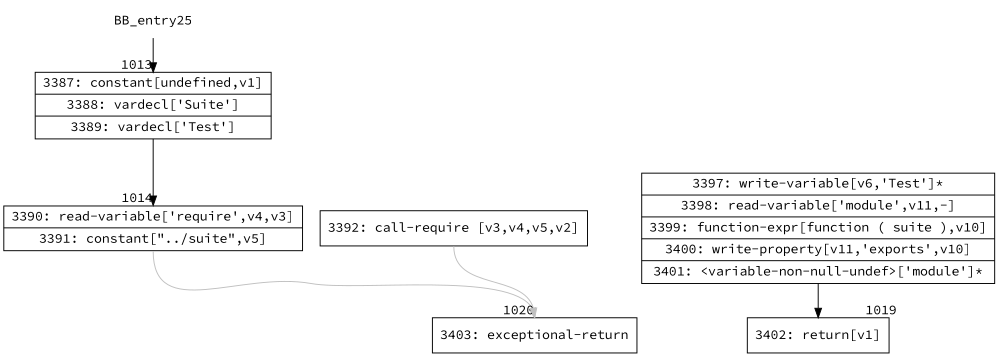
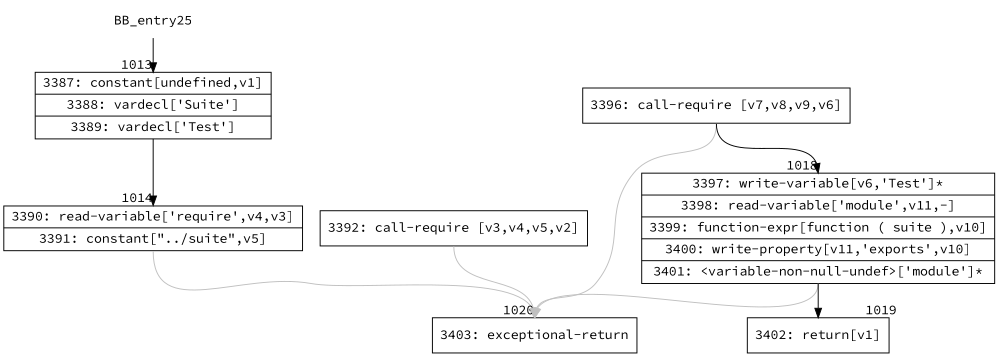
node "3396: call-require [v7,v8,v9,v6]": added
edge "3397: write-variable[v6,'Test']*" -> "3403: exceptional-return": added
